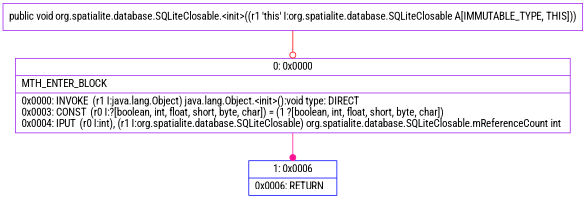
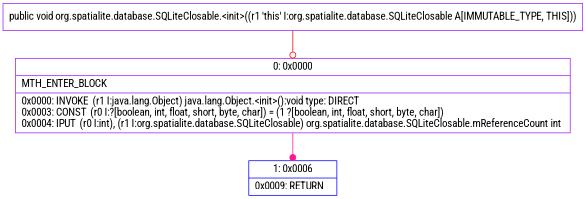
node "1: 0x0006": text "0x0006: RETURN" -> "0x0009: RETURN"
